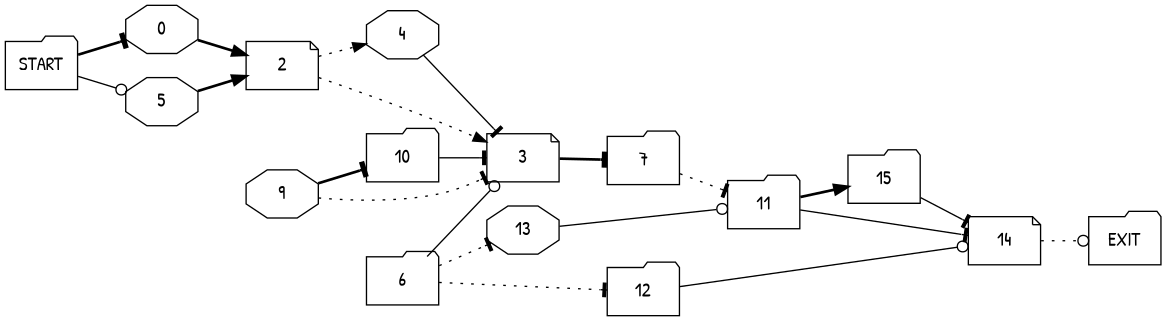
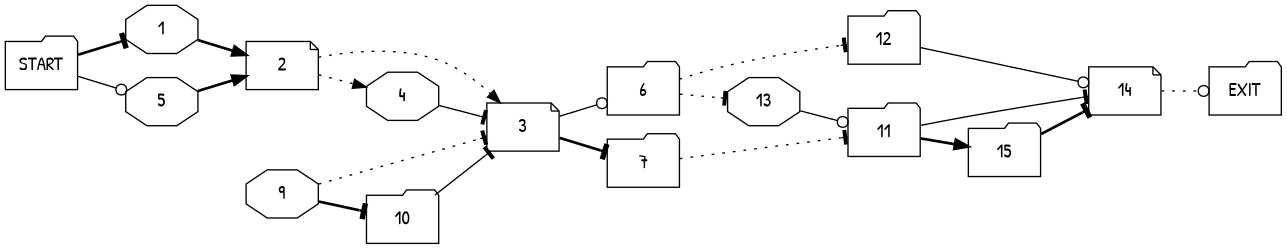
node "0": label "0" -> "1"
edge "15" -> "14": style solid -> bold
edge "6" -> "3": reversed
